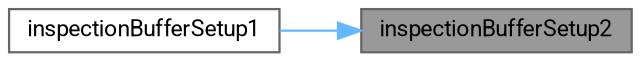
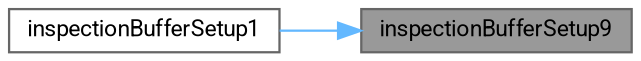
node "inspectionBufferSetup2": label "inspectionBufferSetup2" -> "inspectionBufferSetup9"
